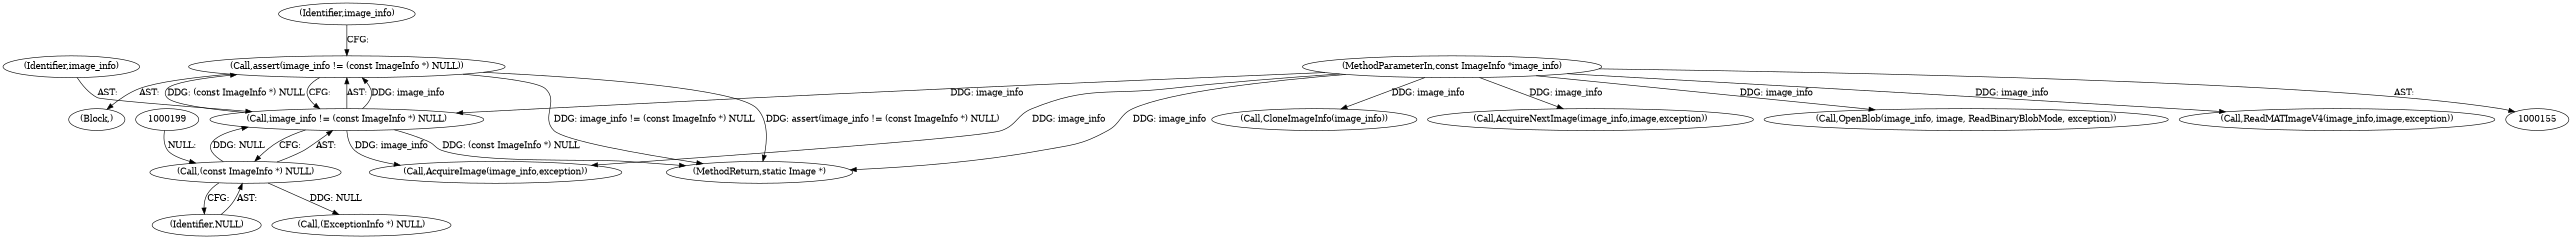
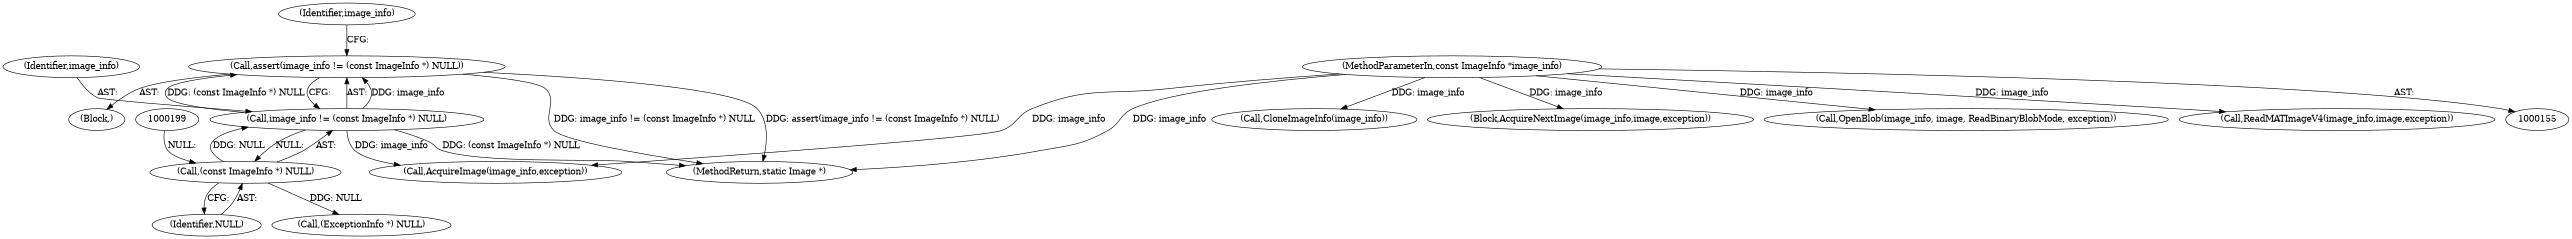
edge "(MethodParameterIn,const ImageInfo *image_info)" -> "(Call,image_info != (const ImageInfo *) NULL)": removed, label "DDG: image_info"
node "(Call,AcquireNextImage(image_info,image,exception))": label "(Call,AcquireNextImage(image_info,image,exception))" -> "(Block,AcquireNextImage(image_info,image,exception))"
edge "(Call,image_info != (const ImageInfo *) NULL)" -> "(Call,(const ImageInfo *) NULL)": label "CFG: " -> "NULL: "
